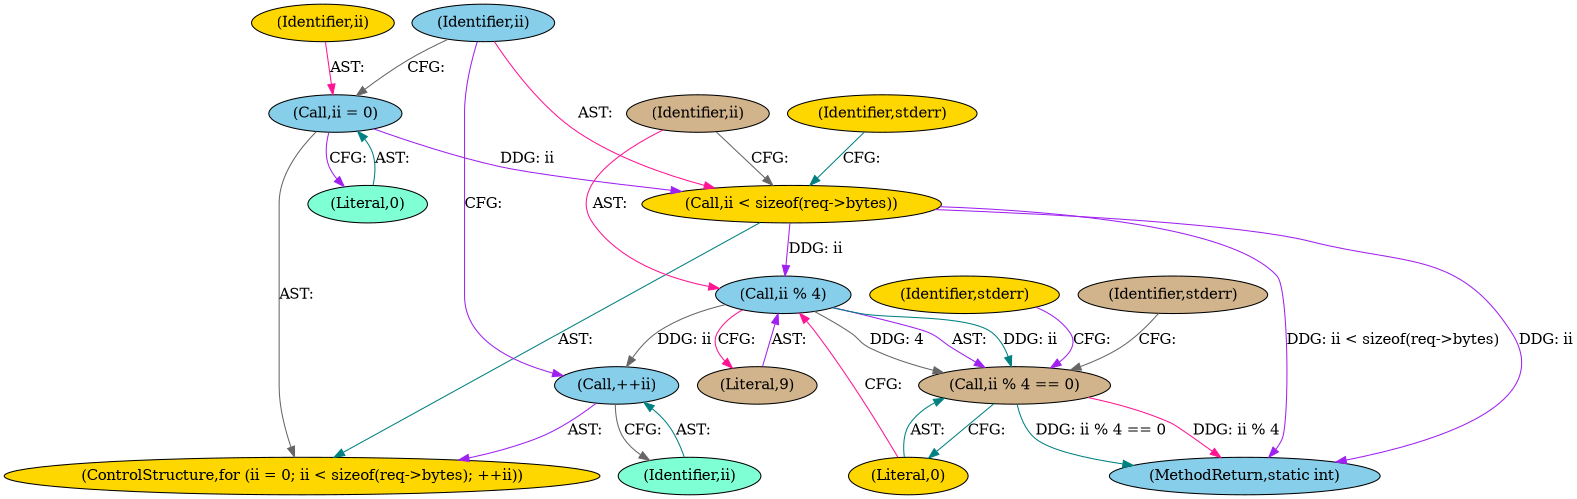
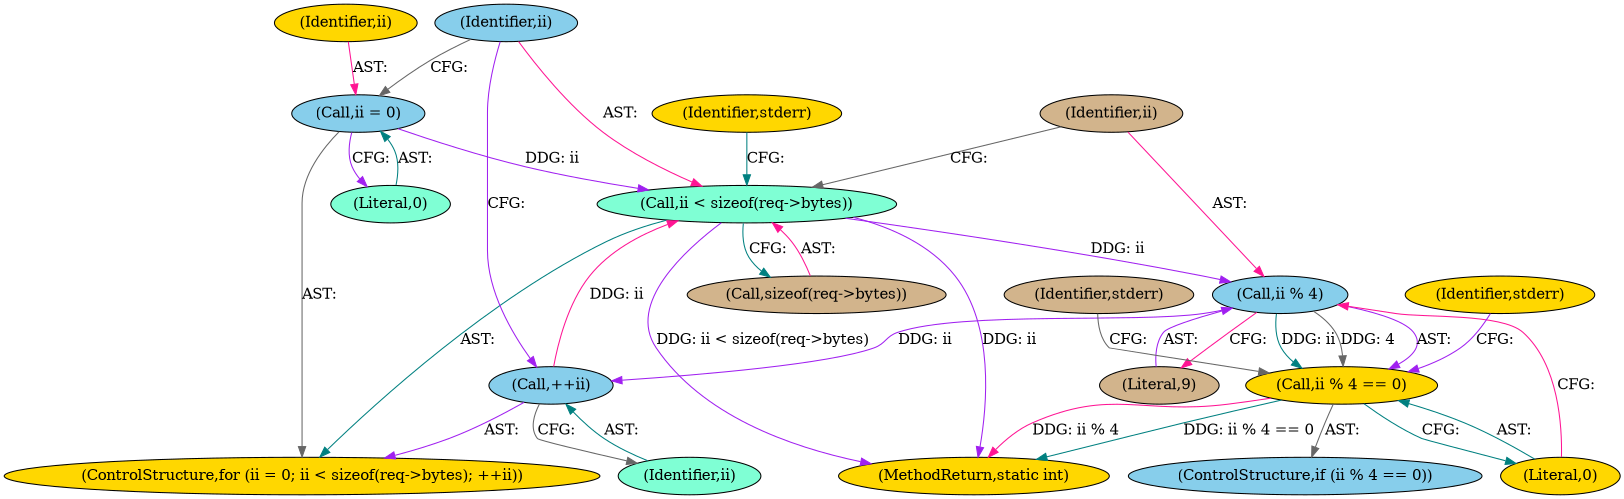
node "(Call,ii < sizeof(req->bytes))": fillcolor gold -> aquamarine
edge "(Call,++ii)" -> "(Call,ii < sizeof(req->bytes))": added, label "DDG: ii"
node "(Call,sizeof(req->bytes))": added
edge "(Call,ii % 4)" -> "(Call,++ii)": color gray40 -> purple
node "(Call,ii % 4 == 0)": fillcolor tan -> gold
node "(MethodReturn,static int)": fillcolor skyblue -> gold
node "(ControlStructure,if (ii % 4 == 0))": added
